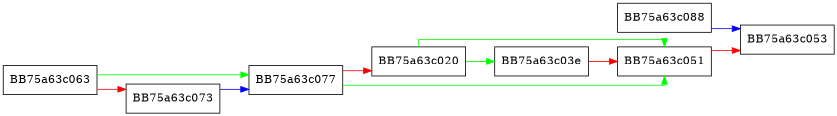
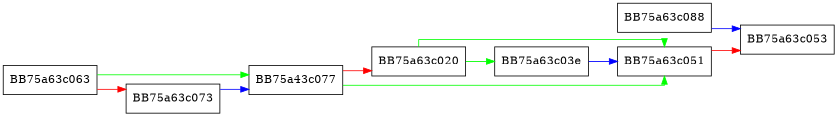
edge "BB75a63c03e" -> "BB75a63c051": color red -> blue
node "BB75a63c077": label "BB75a63c077" -> "BB75a43c077"
